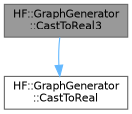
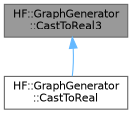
edge "HF::GraphGenerator ::CastToReal3" -> "HF::GraphGenerator ::CastToReal": reversed
